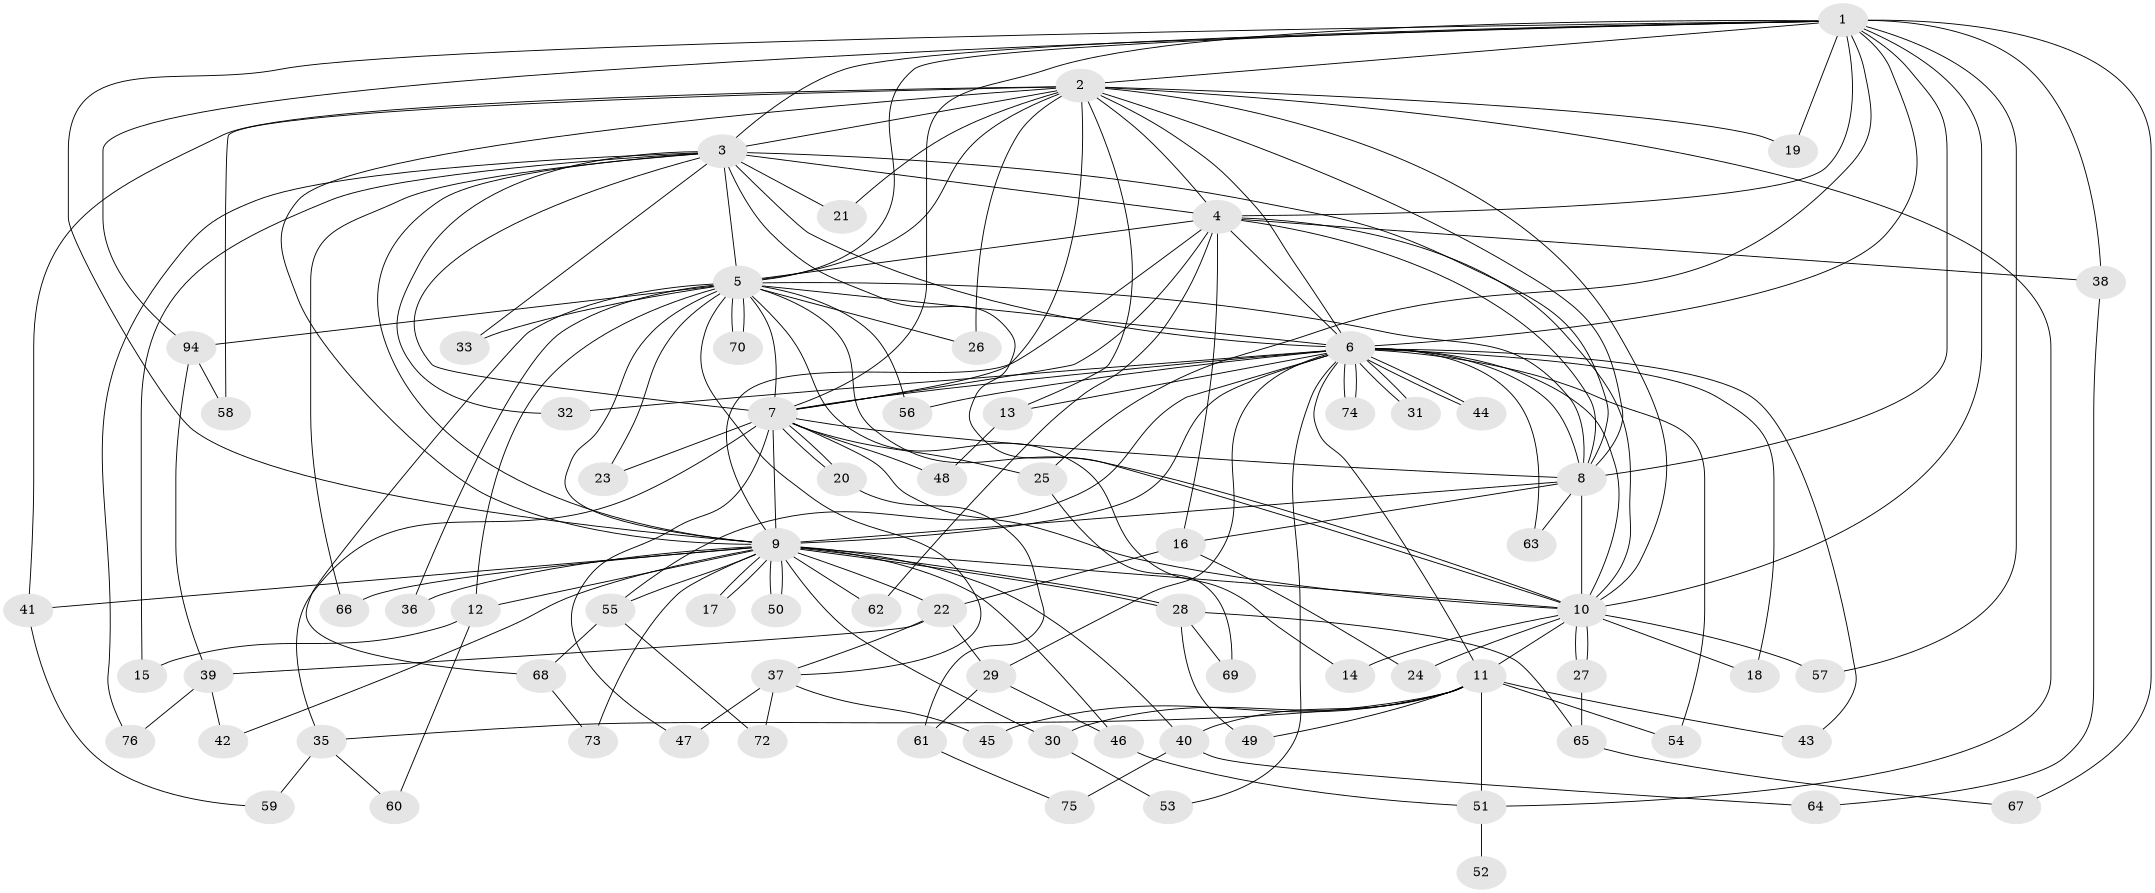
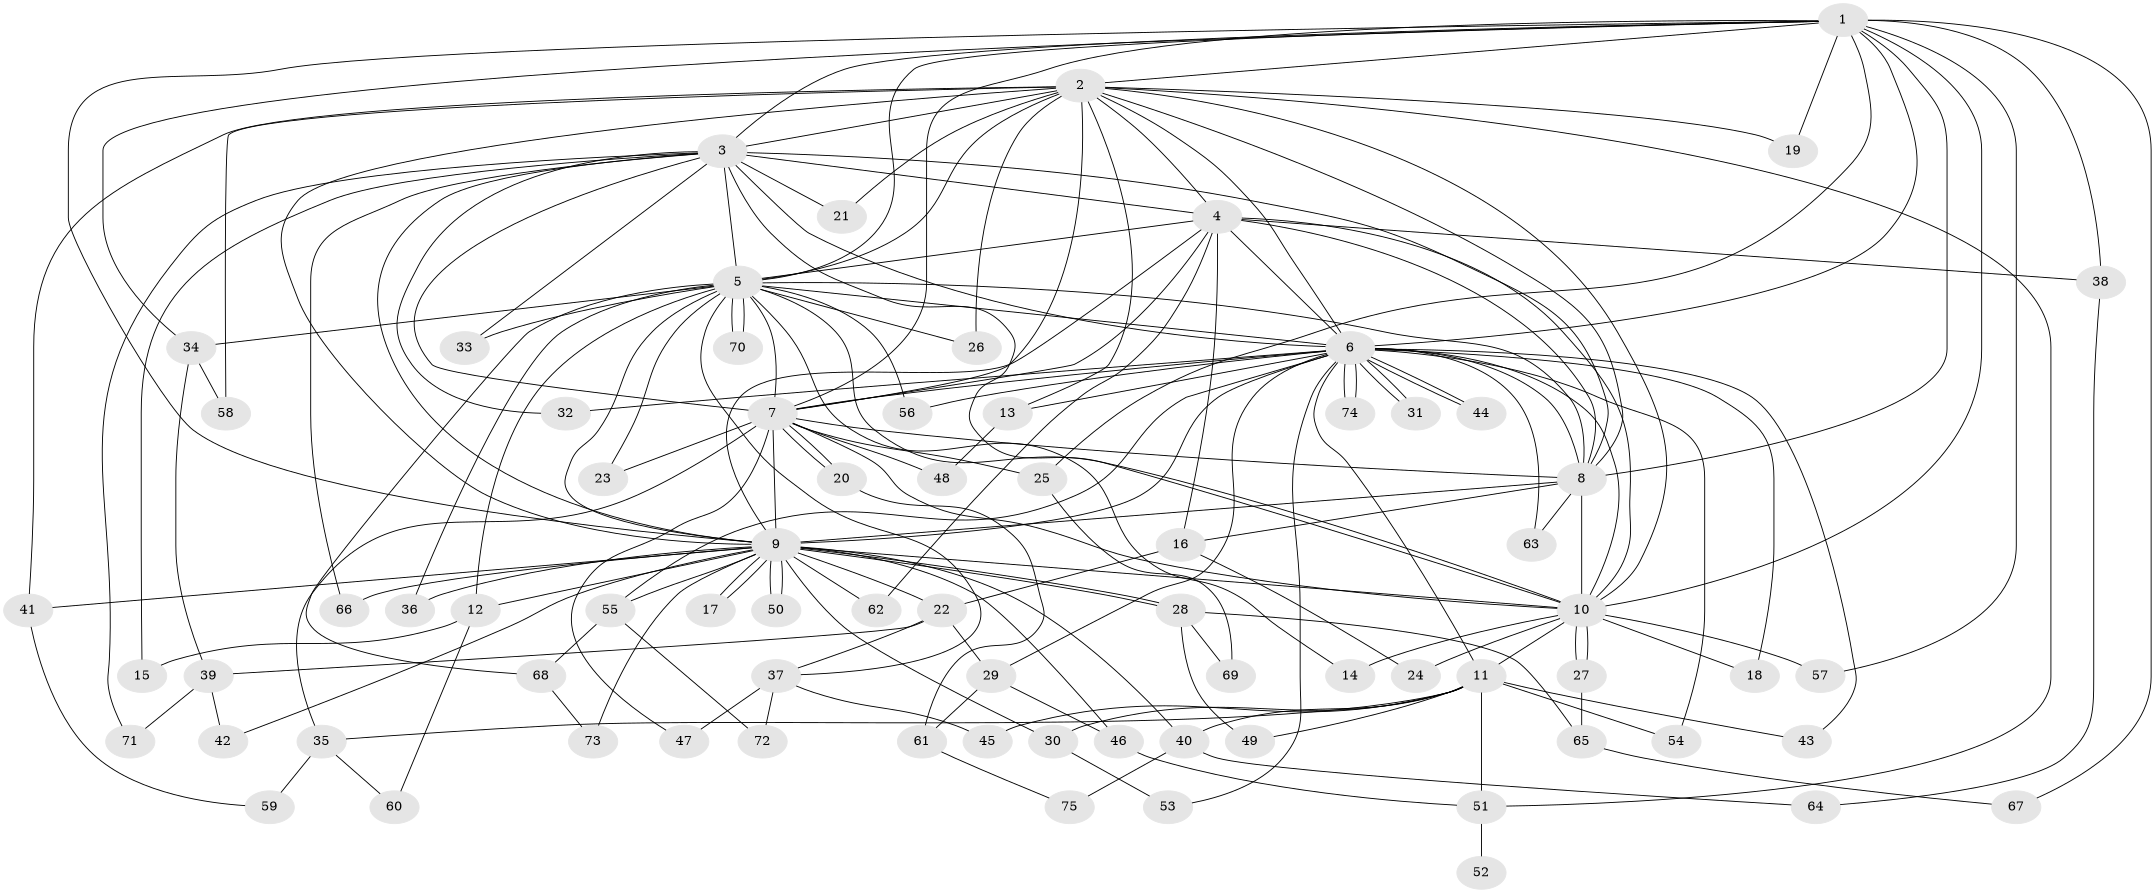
edge "1" -- "4": removed
node "94": label "94" -> "34"
node "76": label "76" -> "71"
